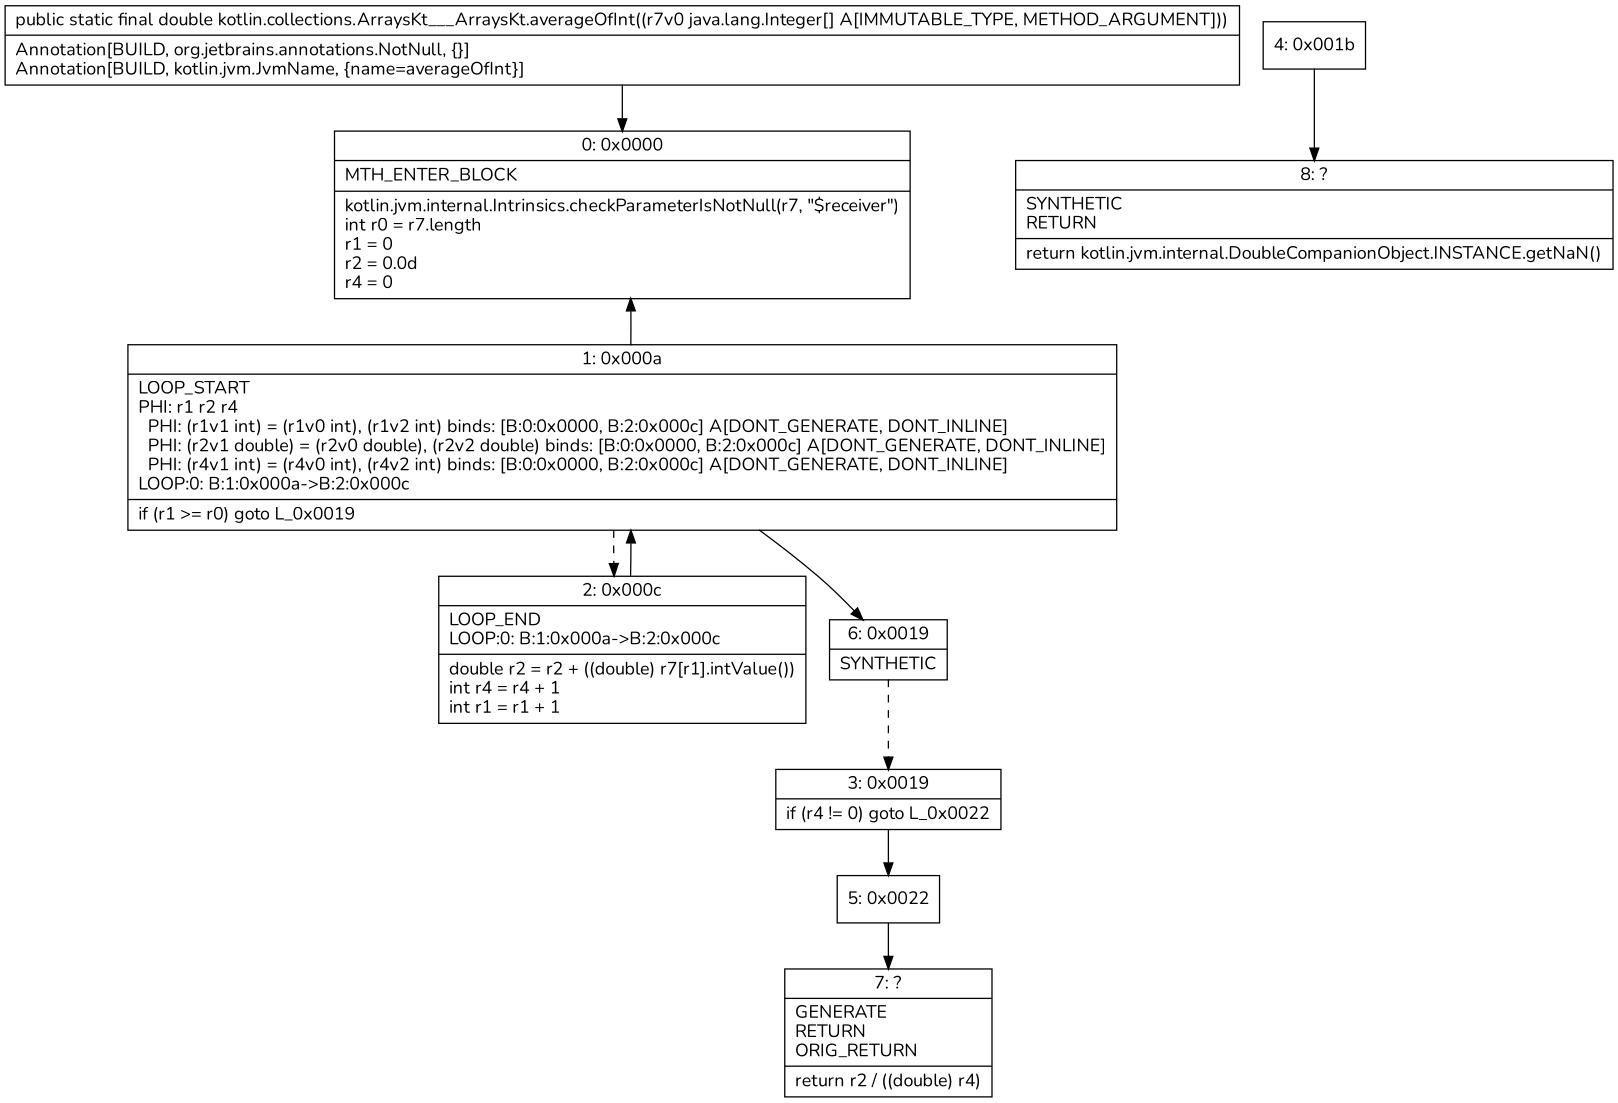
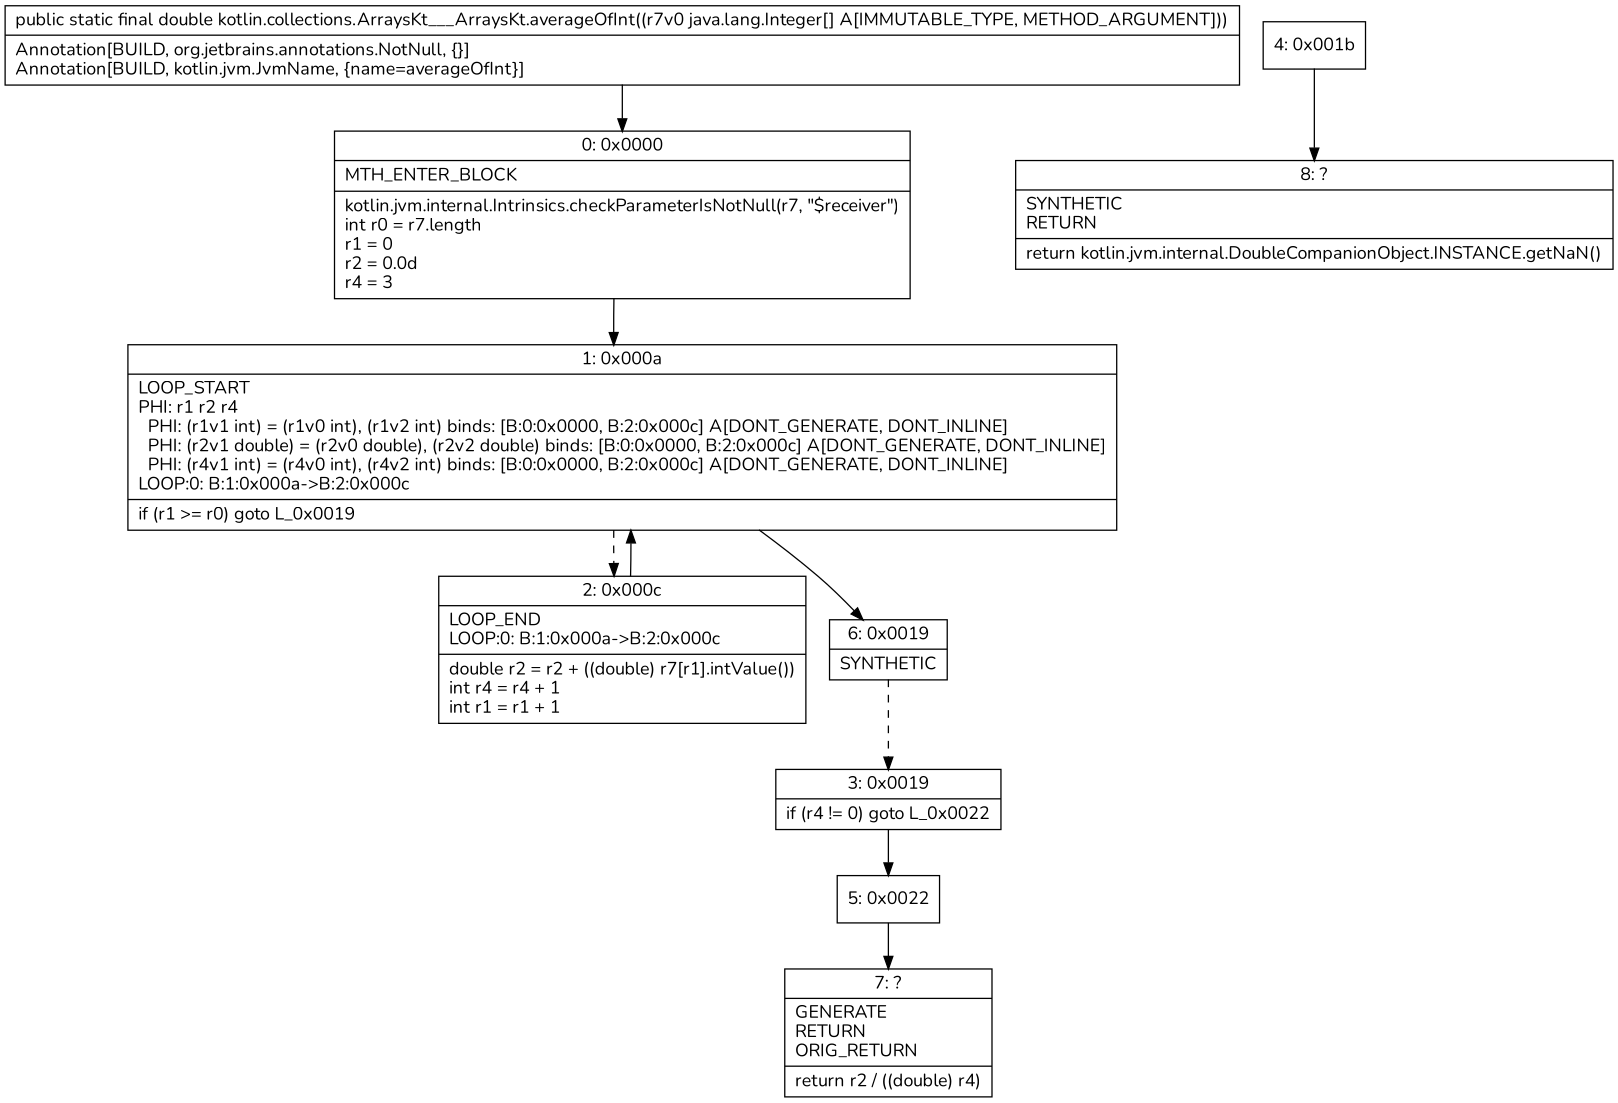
node "0: 0x0000": text "r4 = 0" -> "r4 = 3"
edge "1: 0x000a" -> "0: 0x0000": reversed
